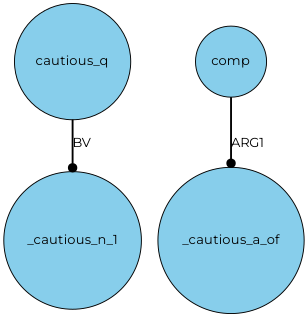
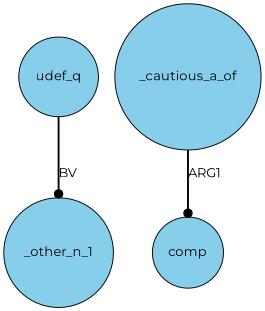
node "cautious_q": label "cautious_q" -> "udef_q"
edge "comp" -> "_cautious_a_of": reversed
node "_cautious_n_1": label "_cautious_n_1" -> "_other_n_1"
